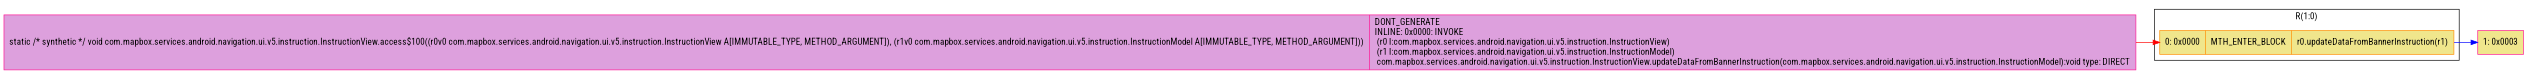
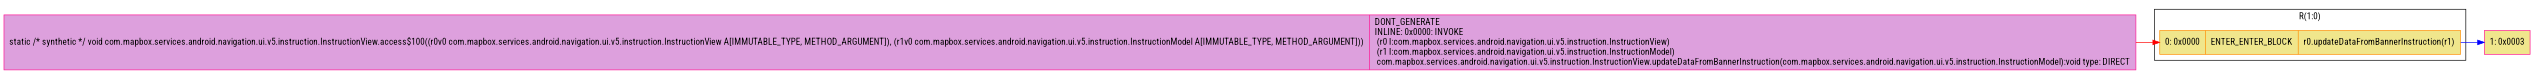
node "0: 0x0000": text "MTH_ENTER_BLOCK" -> "ENTER_ENTER_BLOCK"
